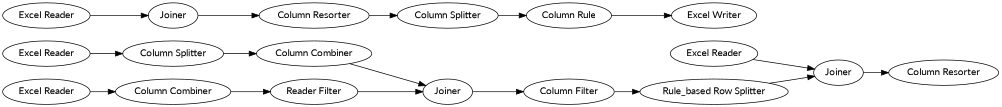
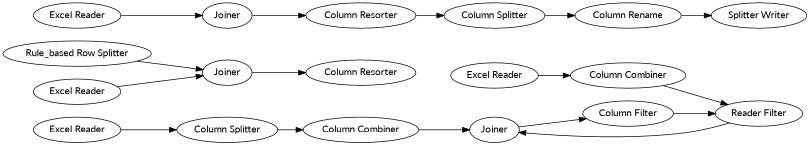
node "Column Rule": label "Column Rule" -> "Column Rename"
node "Excel Writer": label "Excel Writer" -> "Splitter Writer"
edge "Column Filter" -> "Rule_based Row Splitter": now "Column Filter" -> "Reader Filter"
